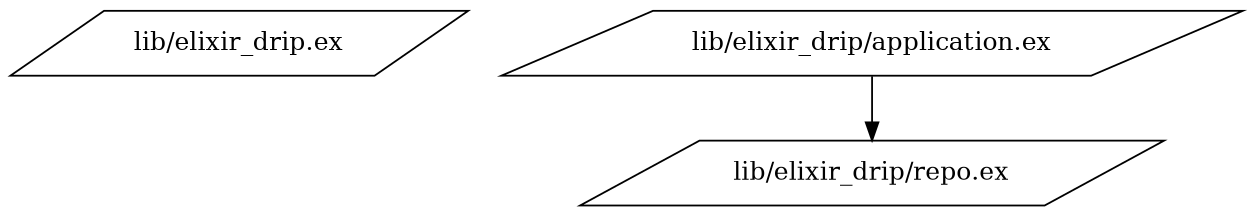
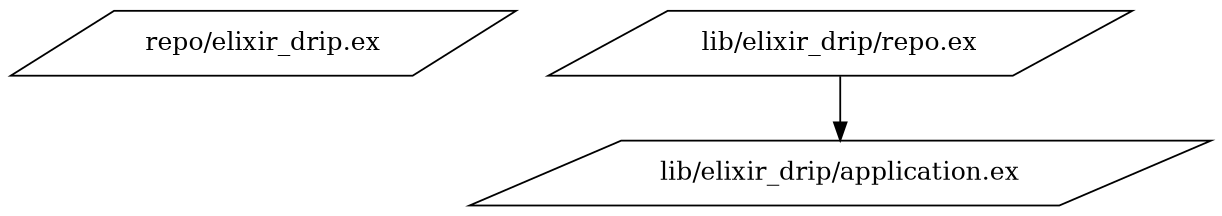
node "lib/elixir_drip.ex": label "lib/elixir_drip.ex" -> "repo/elixir_drip.ex"
edge "lib/elixir_drip/application.ex" -> "lib/elixir_drip/repo.ex": reversed
